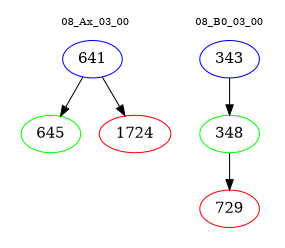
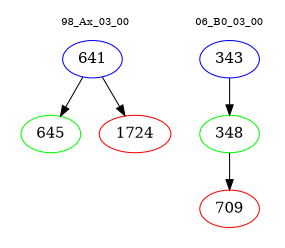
cluster "08_Ax_03_00": label "08_Ax_03_00" -> "98_Ax_03_00"
cluster "08_B0_03_00": label "08_B0_03_00" -> "06_B0_03_00"
node "729": label "729" -> "709"
